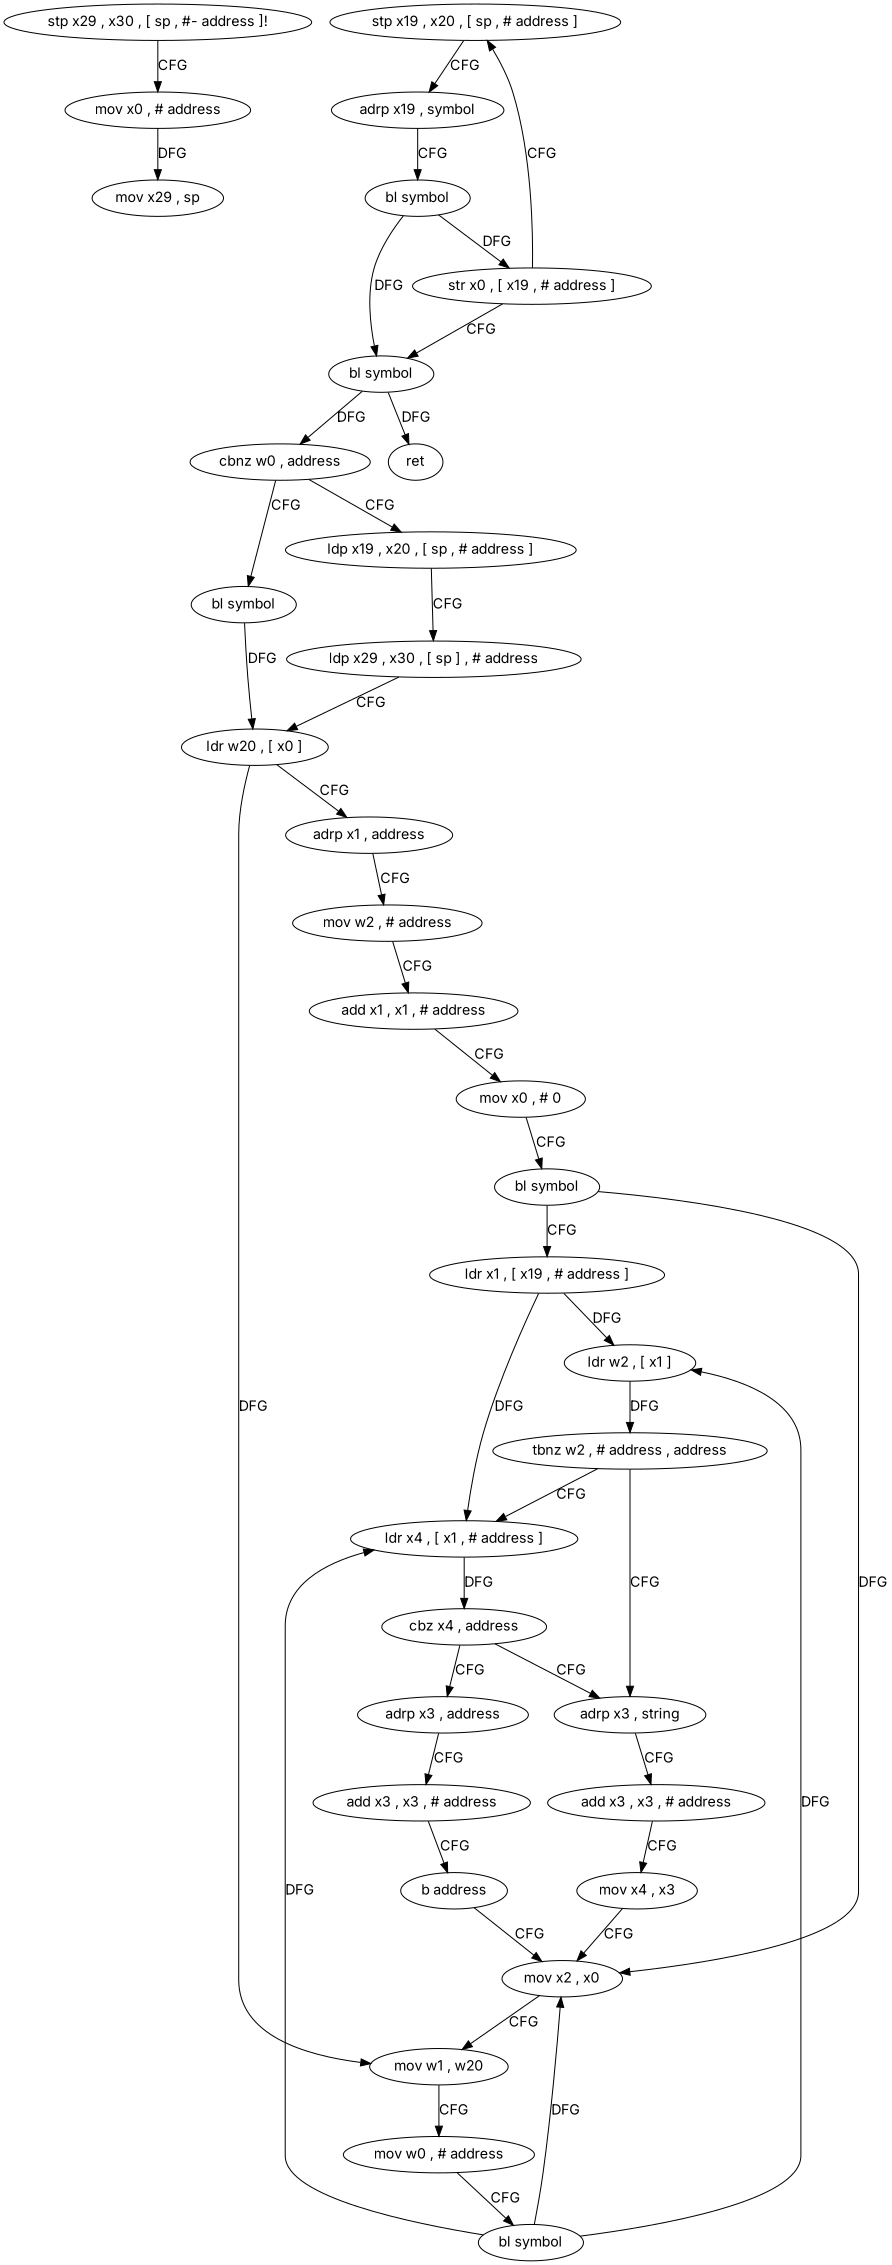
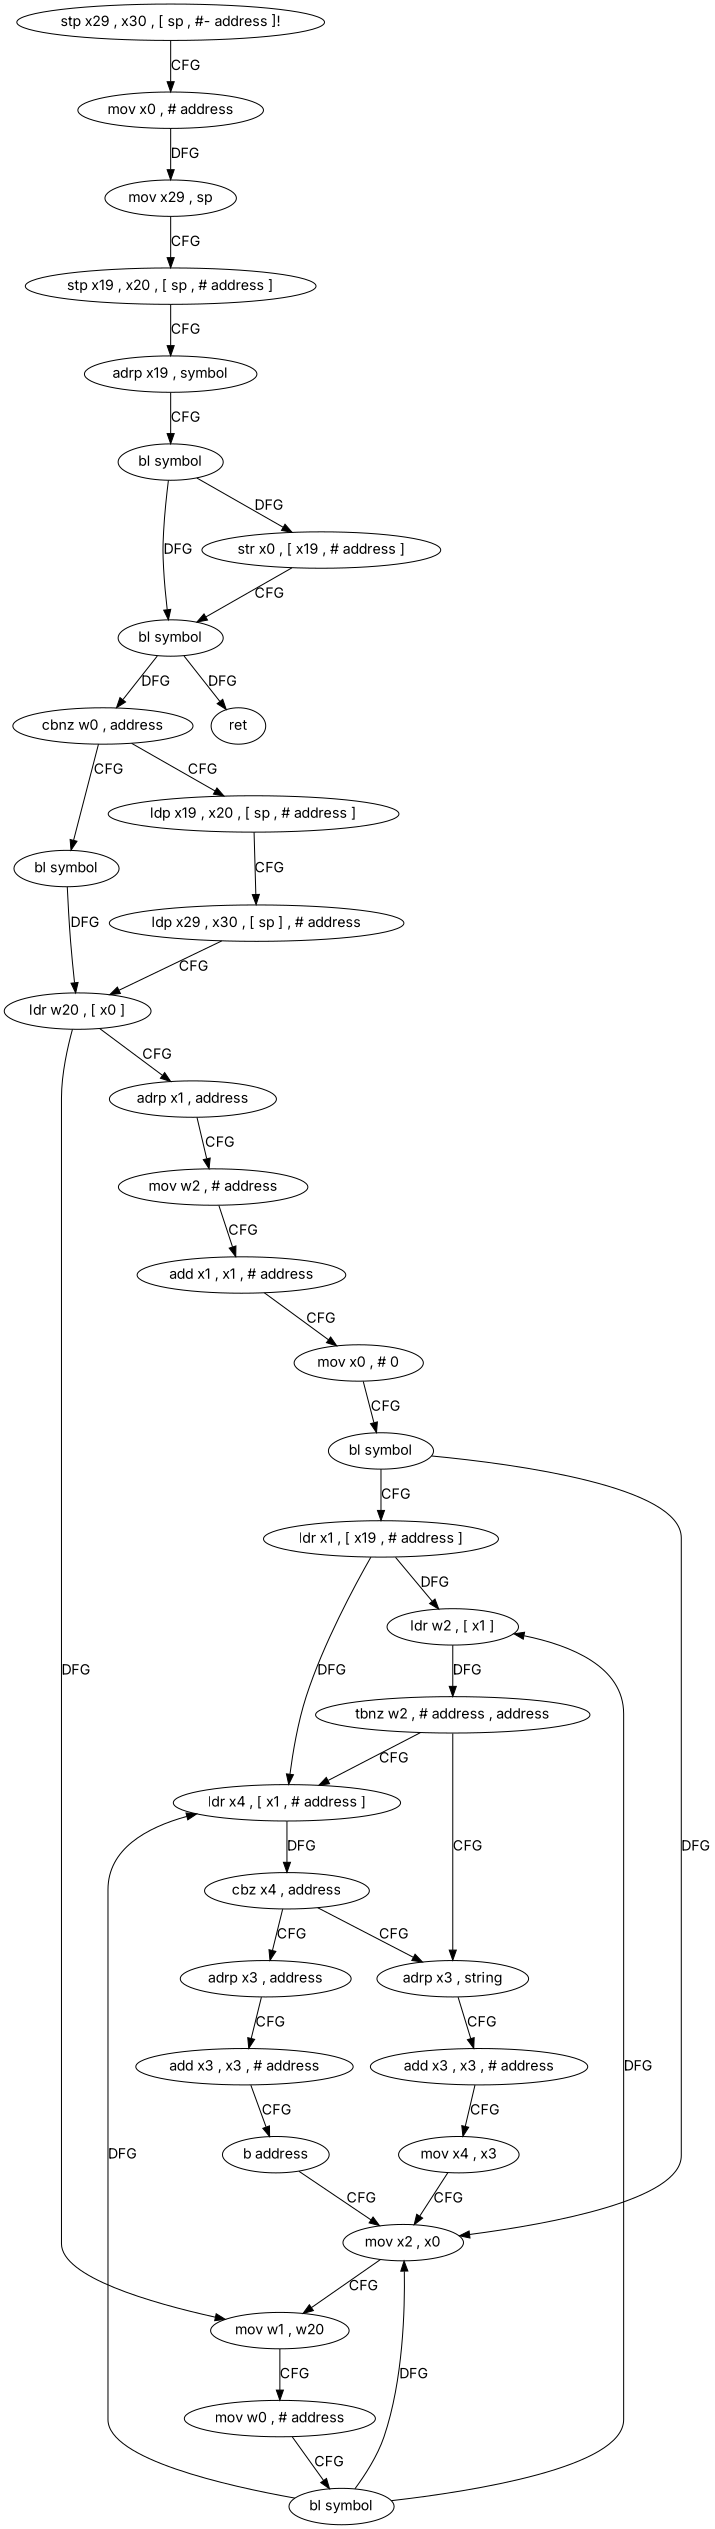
edge "str x0 , [ x19 , # address ]" -> "stp x19 , x20 , [ sp , # address ]": now "mov x29 , sp" -> "stp x19 , x20 , [ sp , # address ]"
